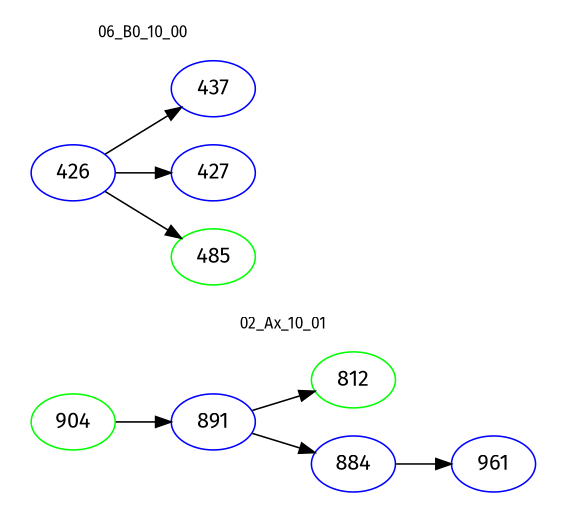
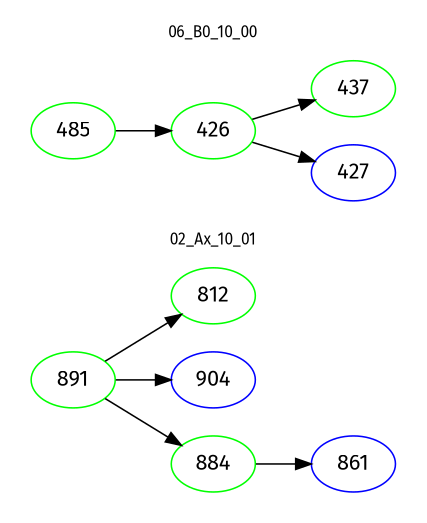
node "437": color blue -> green
node "426": color blue -> green
edge "426" -> "485": reversed
node "904": color green -> blue
edge "904" -> "891": reversed
node "891": color blue -> green
node "884": color blue -> green
node "961": label "961" -> "861"
